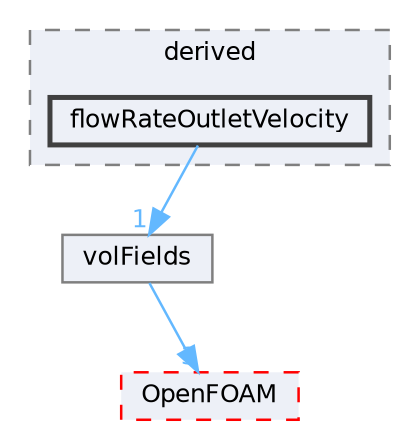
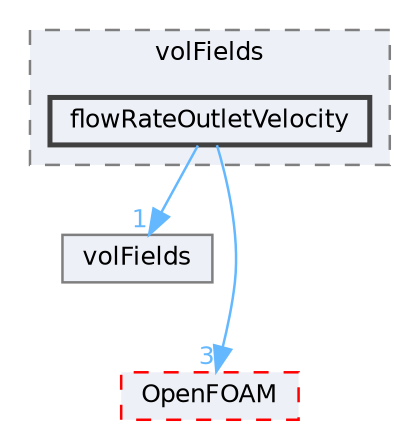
cluster "derived": label "derived" -> "volFields"
edge "volFields" -> "OpenFOAM": now "flowRateOutletVelocity" -> "OpenFOAM"
